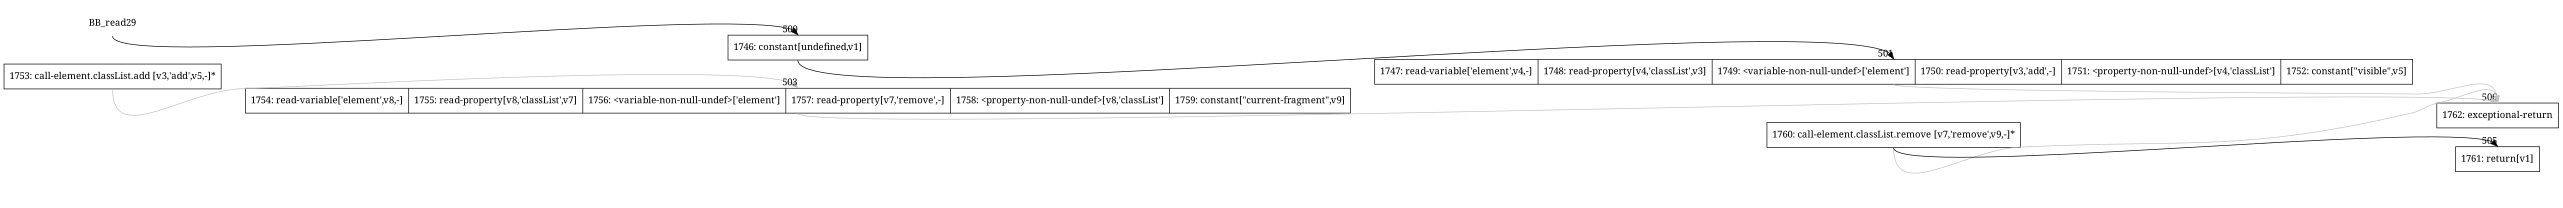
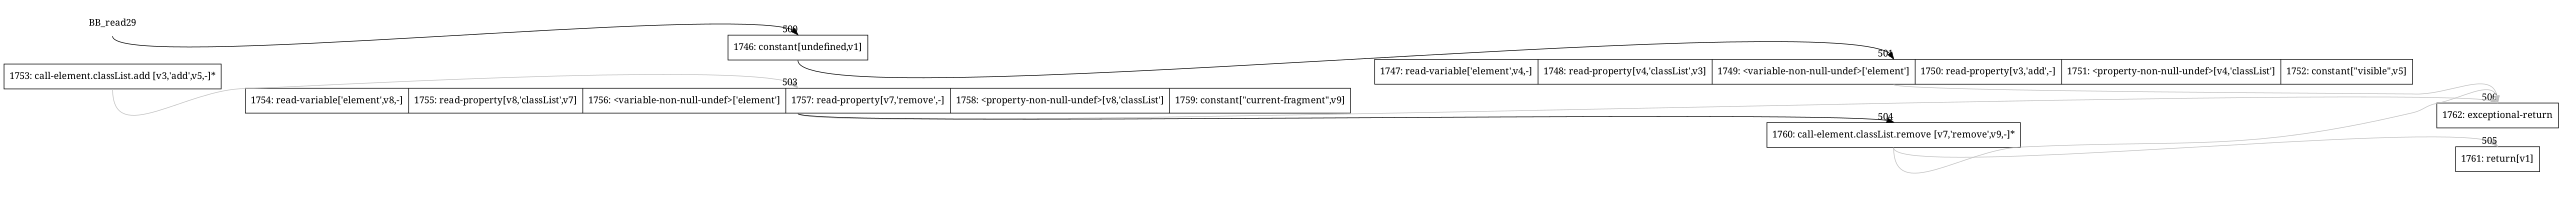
edge "1754: read-variable['element',v8,-]" -> "1760: call-element.classList.remove [v7,'remove',v9,-]*": added
edge "1760: call-element.classList.remove [v7,'remove',v9,-]*" -> "1761: return[v1]": color black -> gray
